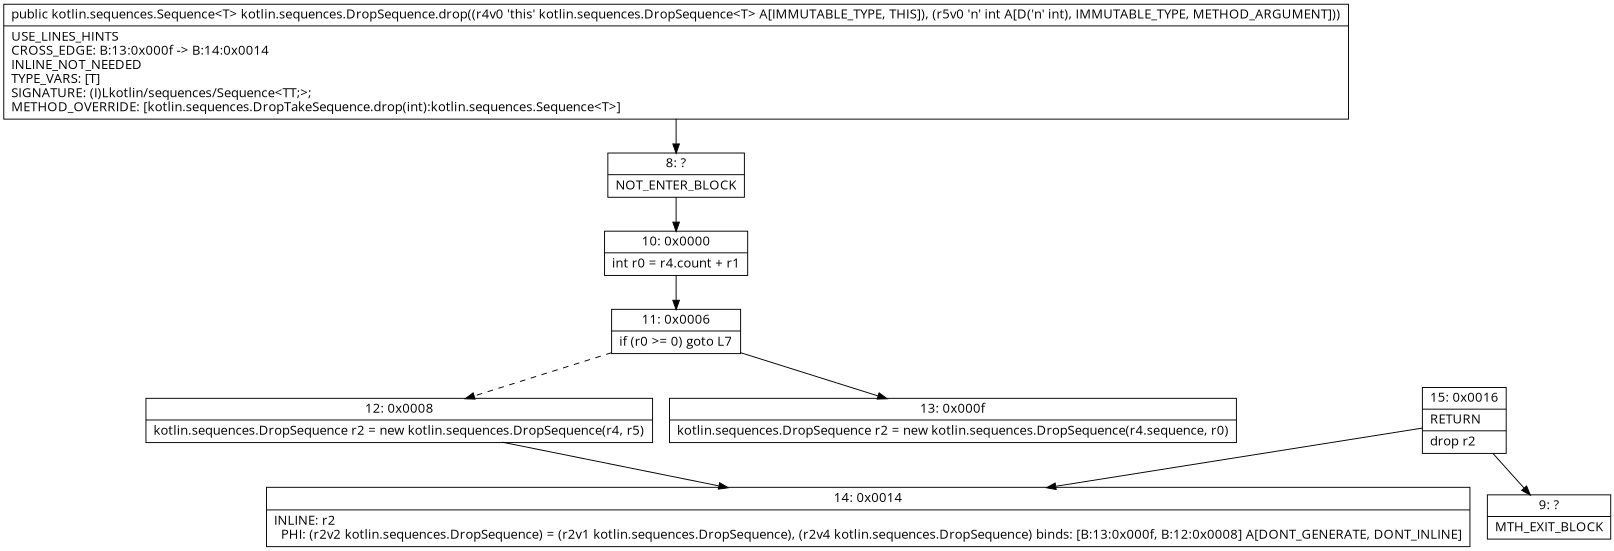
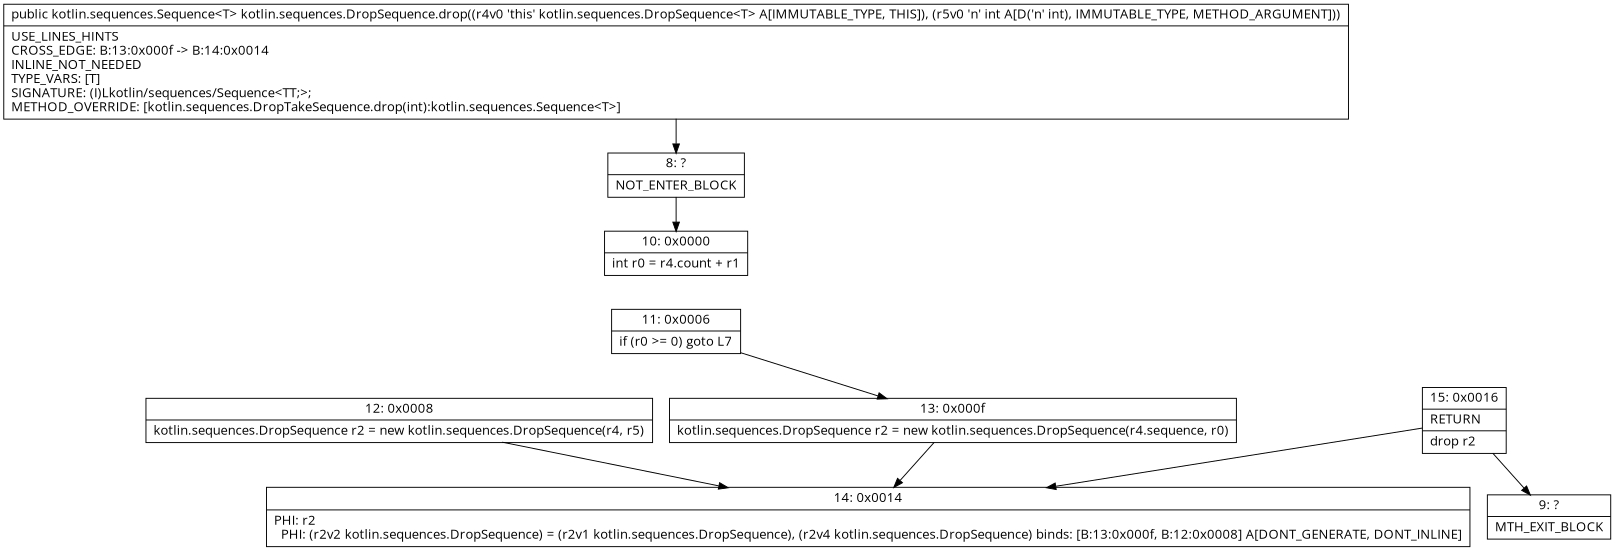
edge "10: 0x0000" -> "11: 0x0006": removed
edge "11: 0x0006" -> "12: 0x0008": removed
edge "13: 0x000f" -> "14: 0x0014": added
node "14: 0x0014": text "INLINE: r2" -> "PHI: r2"
